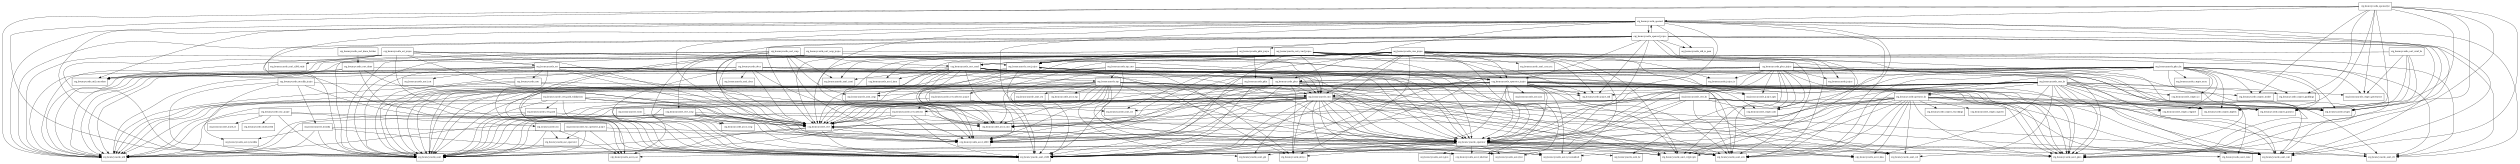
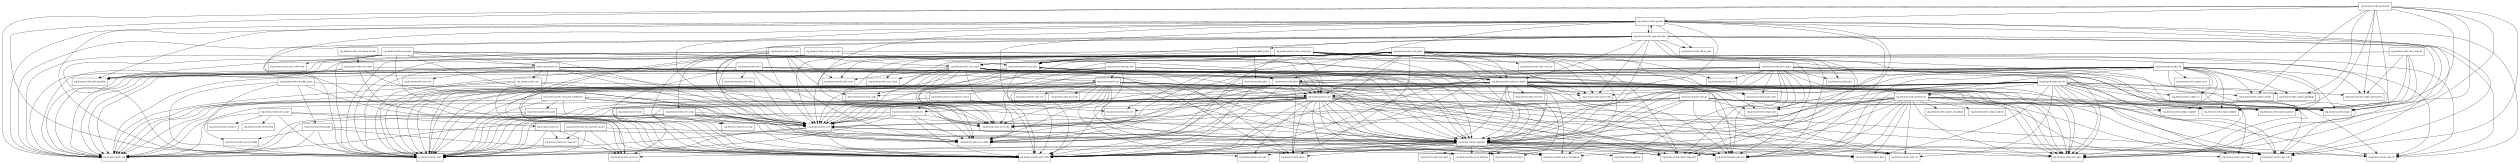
edge "org_bouncycastle_cms_jcajce" -> "org_bouncycastle_cert_selector_jcajce": reversed
